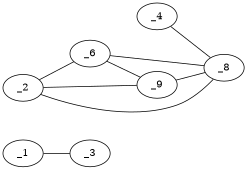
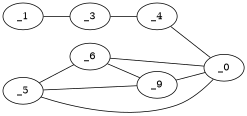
edge "_3" -- "_4": added
node "_8": label "_8" -> "_0"
node "_2": label "_2" -> "_5"
